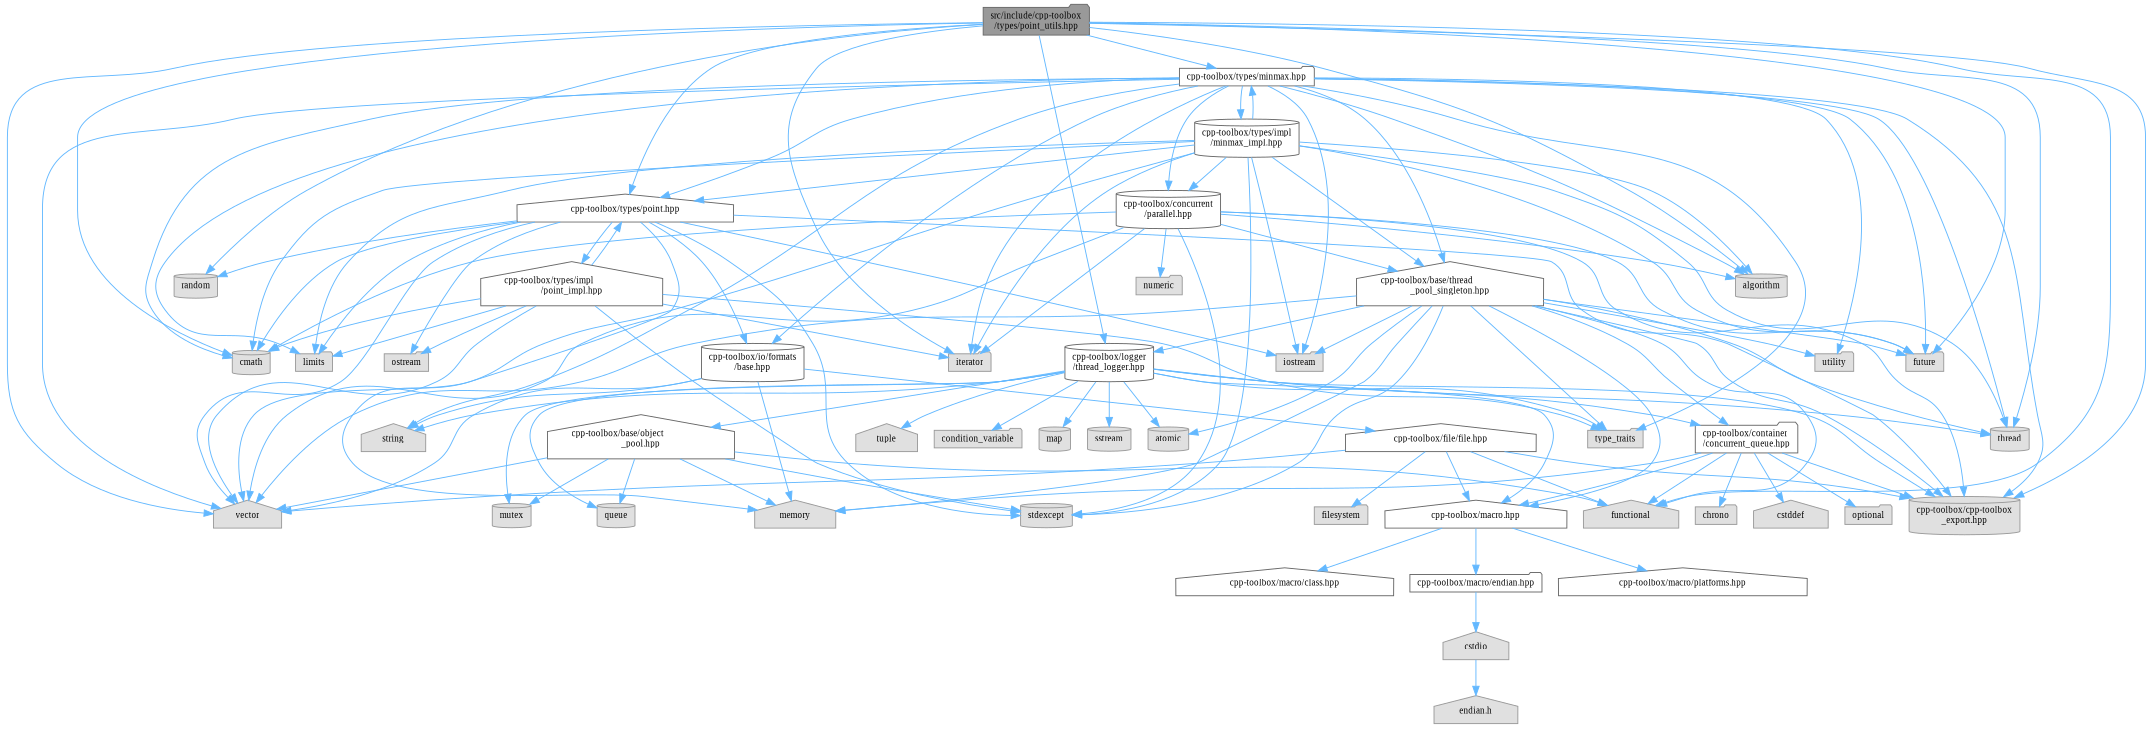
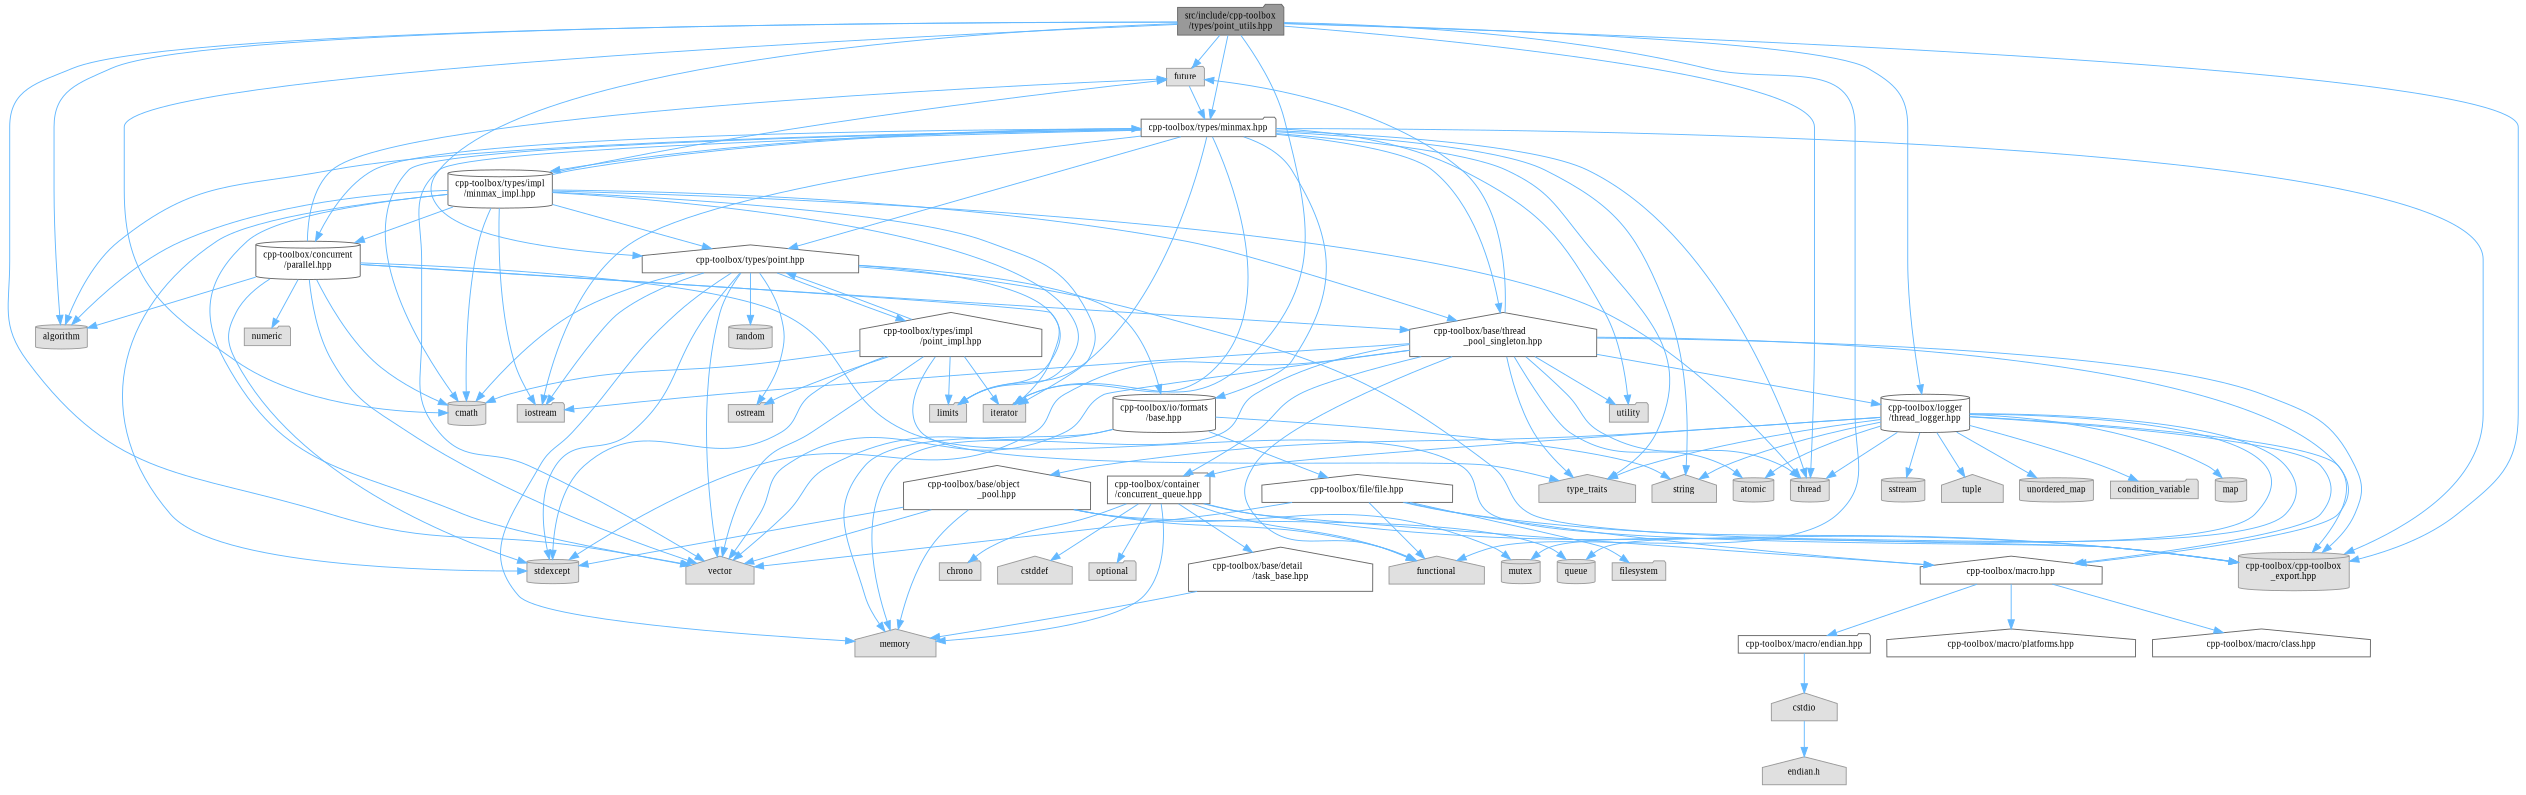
edge "src/include/cpp-toolbox /types/point_utils.hpp" -> "random": removed
edge "cpp-toolbox/types/minmax.hpp" -> "future": reversed
node "type_traits": shape folder -> house
node "unordered_map": added
node "cpp-toolbox/base/detail /task_base.hpp": added
